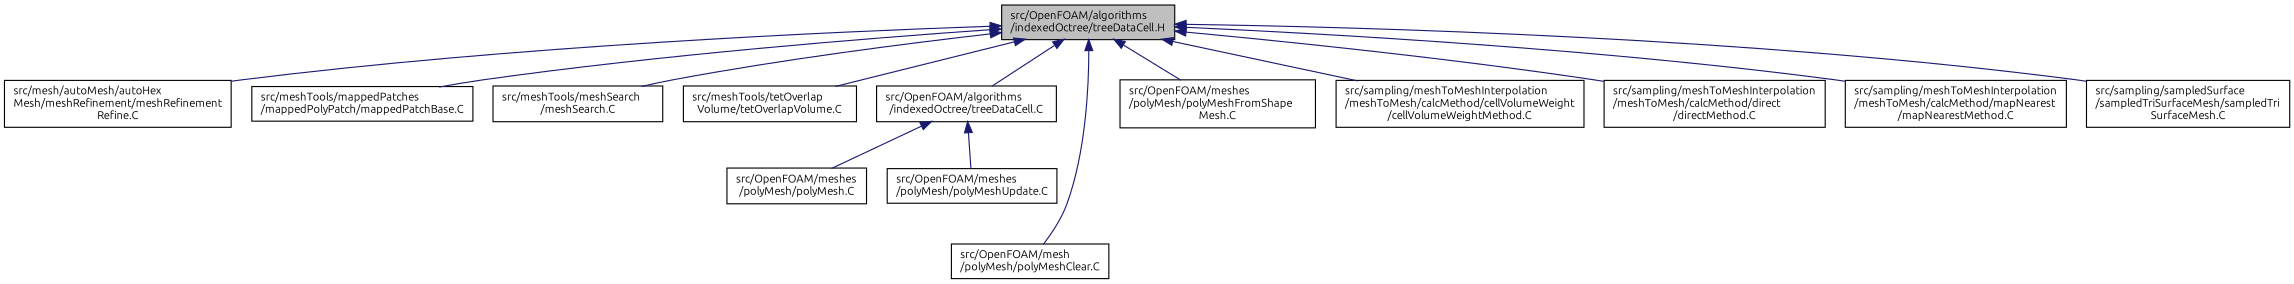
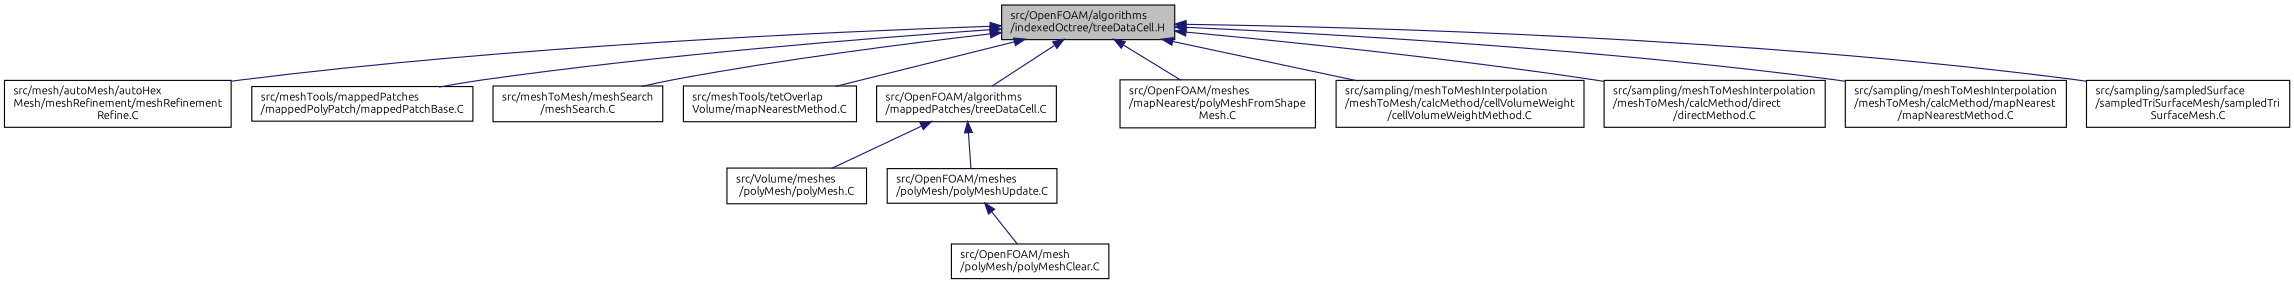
node "src/meshTools/meshSearch /meshSearch.C": label "src/meshTools/meshSearch /meshSearch.C" -> "src/meshToMesh/meshSearch /meshSearch.C"
node "src/meshTools/tetOverlap Volume/tetOverlapVolume.C": label "src/meshTools/tetOverlap Volume/tetOverlapVolume.C" -> "src/meshTools/tetOverlap Volume/mapNearestMethod.C"
node "src/OpenFOAM/algorithms /indexedOctree/treeDataCell.C": label "src/OpenFOAM/algorithms /indexedOctree/treeDataCell.C" -> "src/OpenFOAM/algorithms /mappedPatches/treeDataCell.C"
node "src/OpenFOAM/meshes /polyMesh/polyMeshFromShape Mesh.C": label "src/OpenFOAM/meshes /polyMesh/polyMeshFromShape Mesh.C" -> "src/OpenFOAM/meshes /mapNearest/polyMeshFromShape Mesh.C"
edge "src/OpenFOAM/mesh /polyMesh/polyMeshClear.C" -> "src/OpenFOAM/algorithms /indexedOctree/treeDataCell.H": now "src/OpenFOAM/mesh /polyMesh/polyMeshClear.C" -> "src/OpenFOAM/meshes /polyMesh/polyMeshUpdate.C"
node "src/OpenFOAM/meshes /polyMesh/polyMesh.C": label "src/OpenFOAM/meshes /polyMesh/polyMesh.C" -> "src/Volume/meshes /polyMesh/polyMesh.C"
